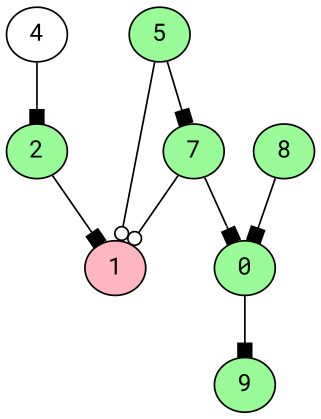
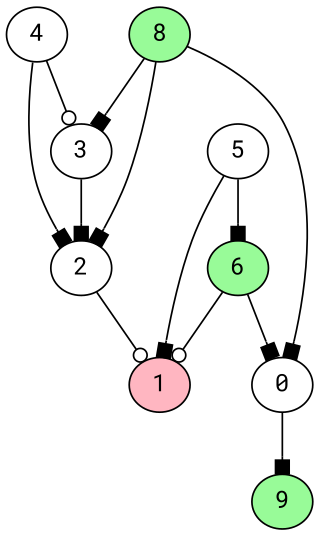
node "5": fillcolor palegreen -> white
edge "5" -> "1": arrowhead odot -> box
edge "8" -> "2": added
node "2": fillcolor palegreen -> white
node "3": added
node "7": label "7" -> "6"
edge "2" -> "1": arrowhead box -> odot
node "0": fillcolor palegreen -> white
